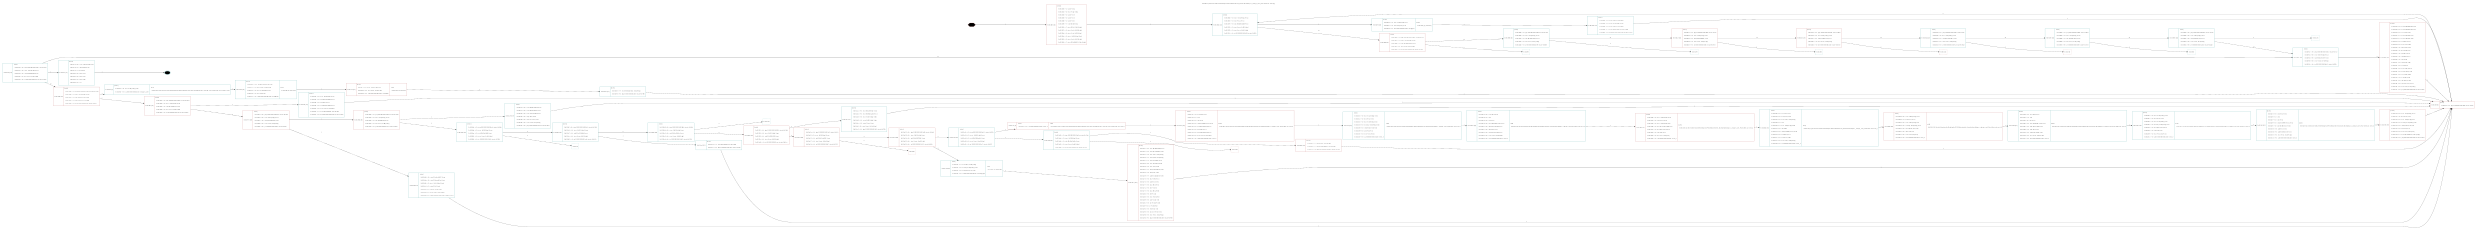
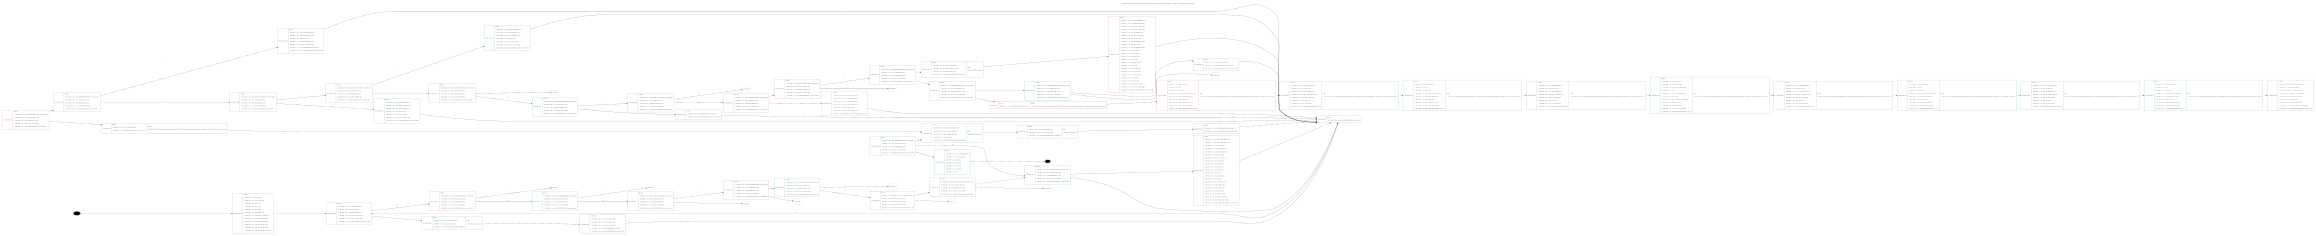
edge "0x401932 [22]" -> "0x401948 [22]": now "0x401932 [22]" -> "0x401e68 [23]"
edge "0x401e19 [39]" -> "0x401fd5 [5]": now "0x40191c [22]" -> "0x401fd5 [5]"
